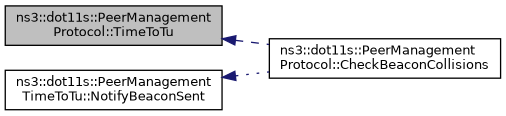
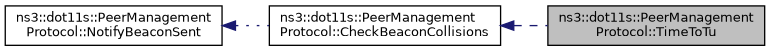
edge "ns3::dot11s::PeerManagement Protocol::CheckBeaconCollisions" -> "ns3::dot11s::PeerManagement Protocol::TimeToTu": reversed
node "ns3::dot11s::PeerManagement TimeToTu::NotifyBeaconSent": label "ns3::dot11s::PeerManagement TimeToTu::NotifyBeaconSent" -> "ns3::dot11s::PeerManagement Protocol::NotifyBeaconSent"
